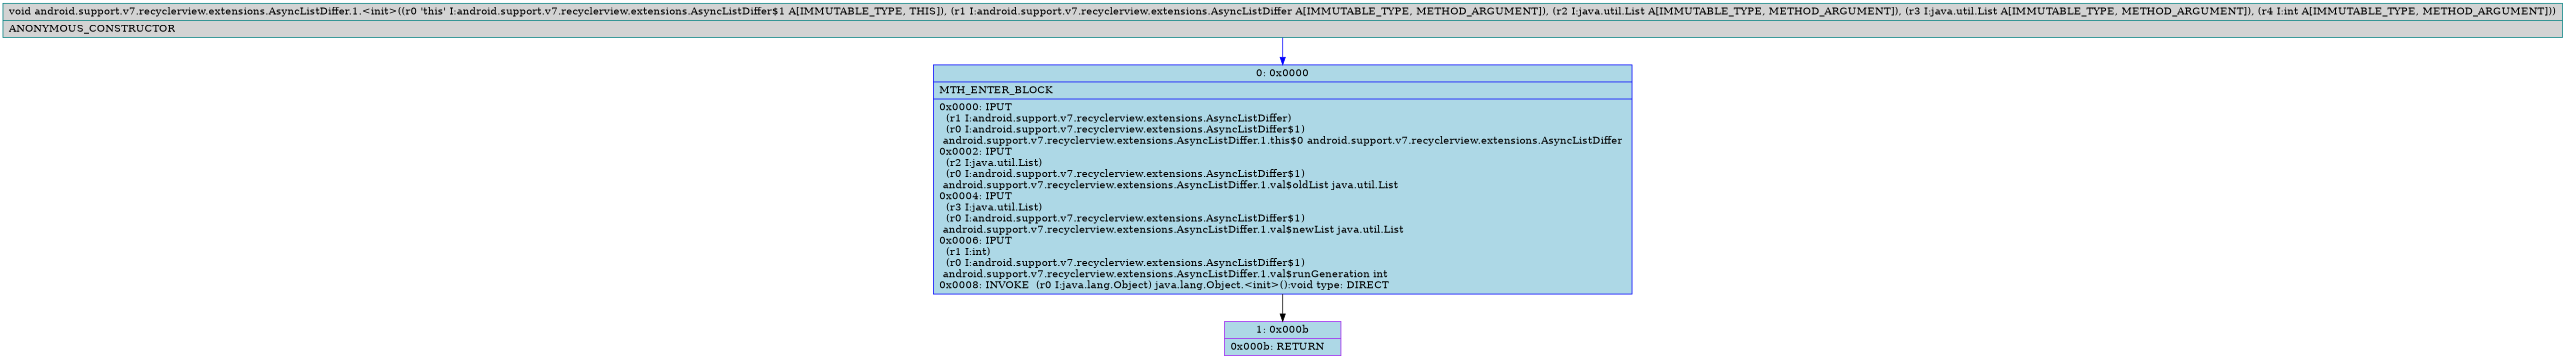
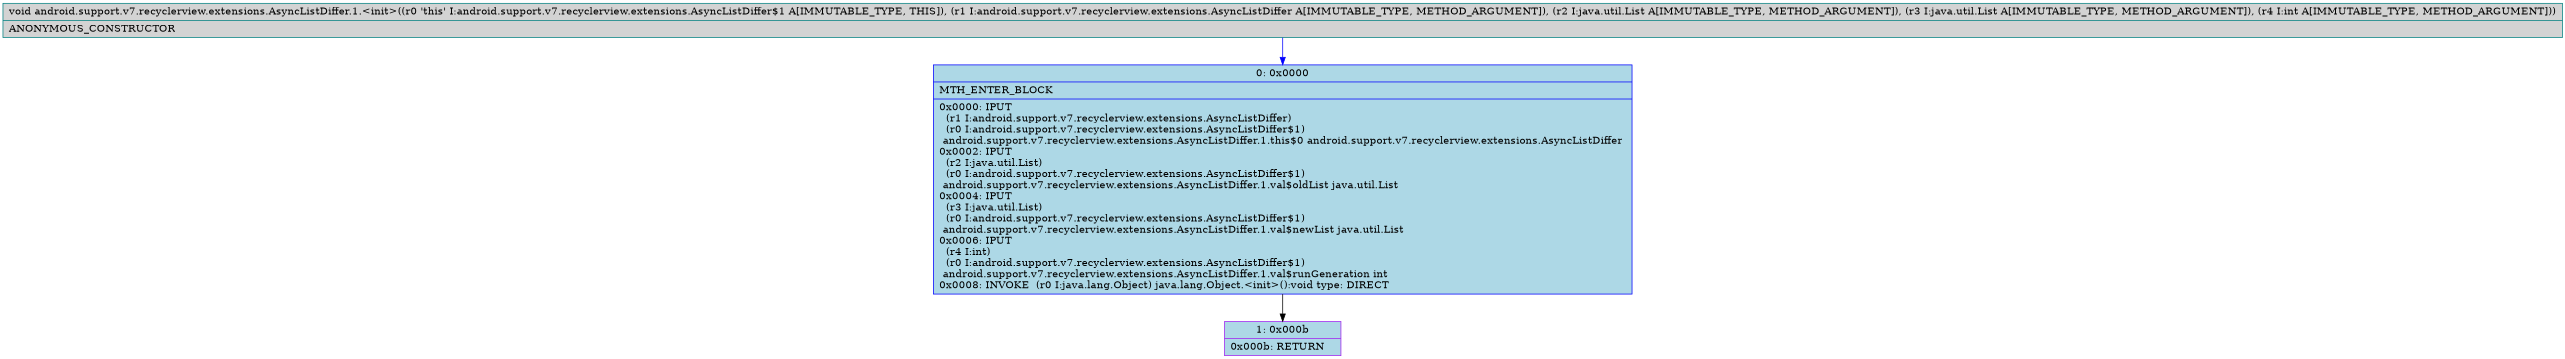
node "0: 0x0000": text "(r1 I:int)" -> "(r4 I:int)"
